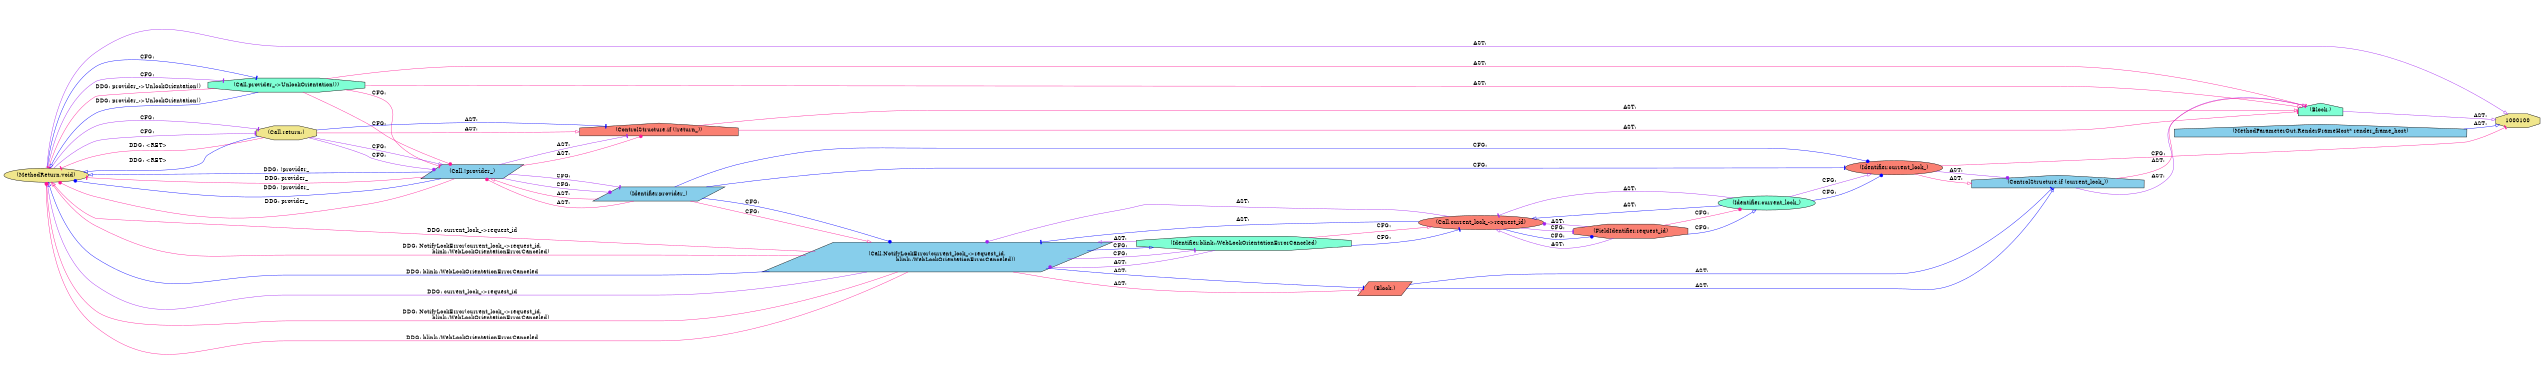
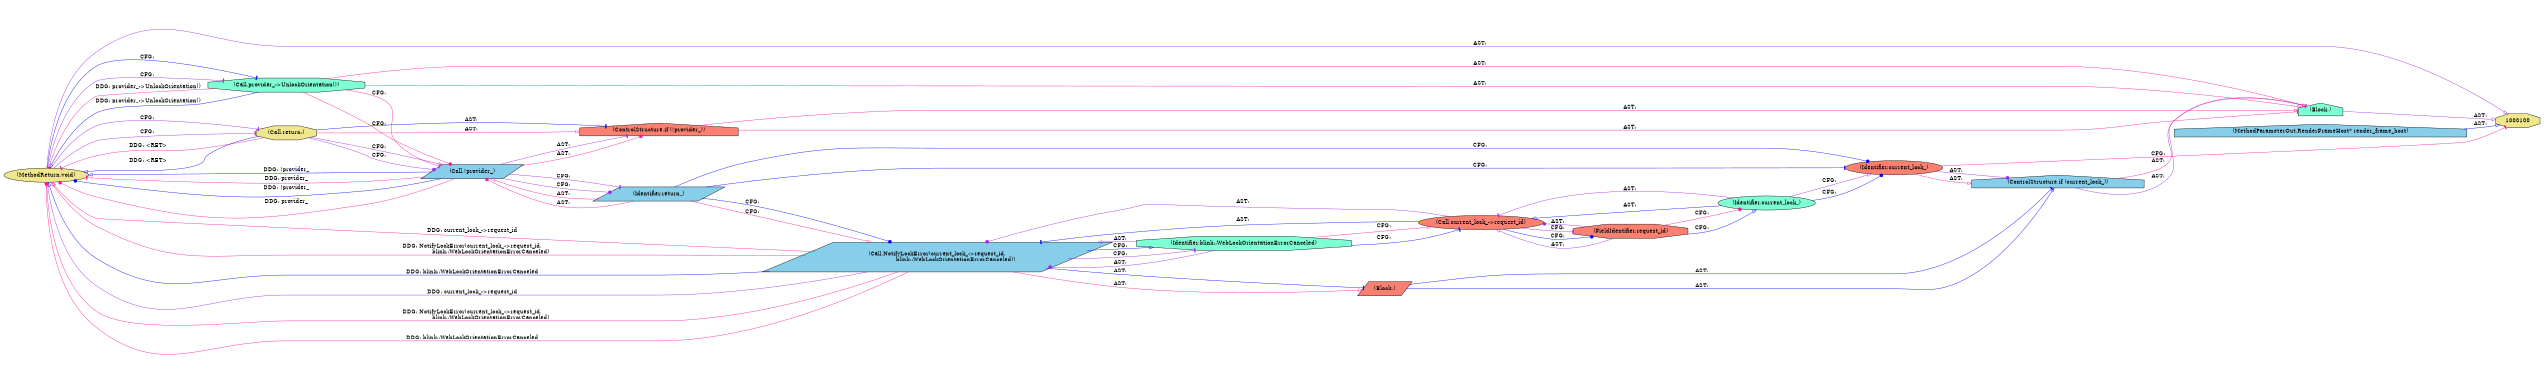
node "(ControlStructure,if (!return_))": label "(ControlStructure,if (!return_))" -> "(ControlStructure,if (!provider_))"
node "(Identifier,provider_)": label "(Identifier,provider_)" -> "(Identifier,return_)"
